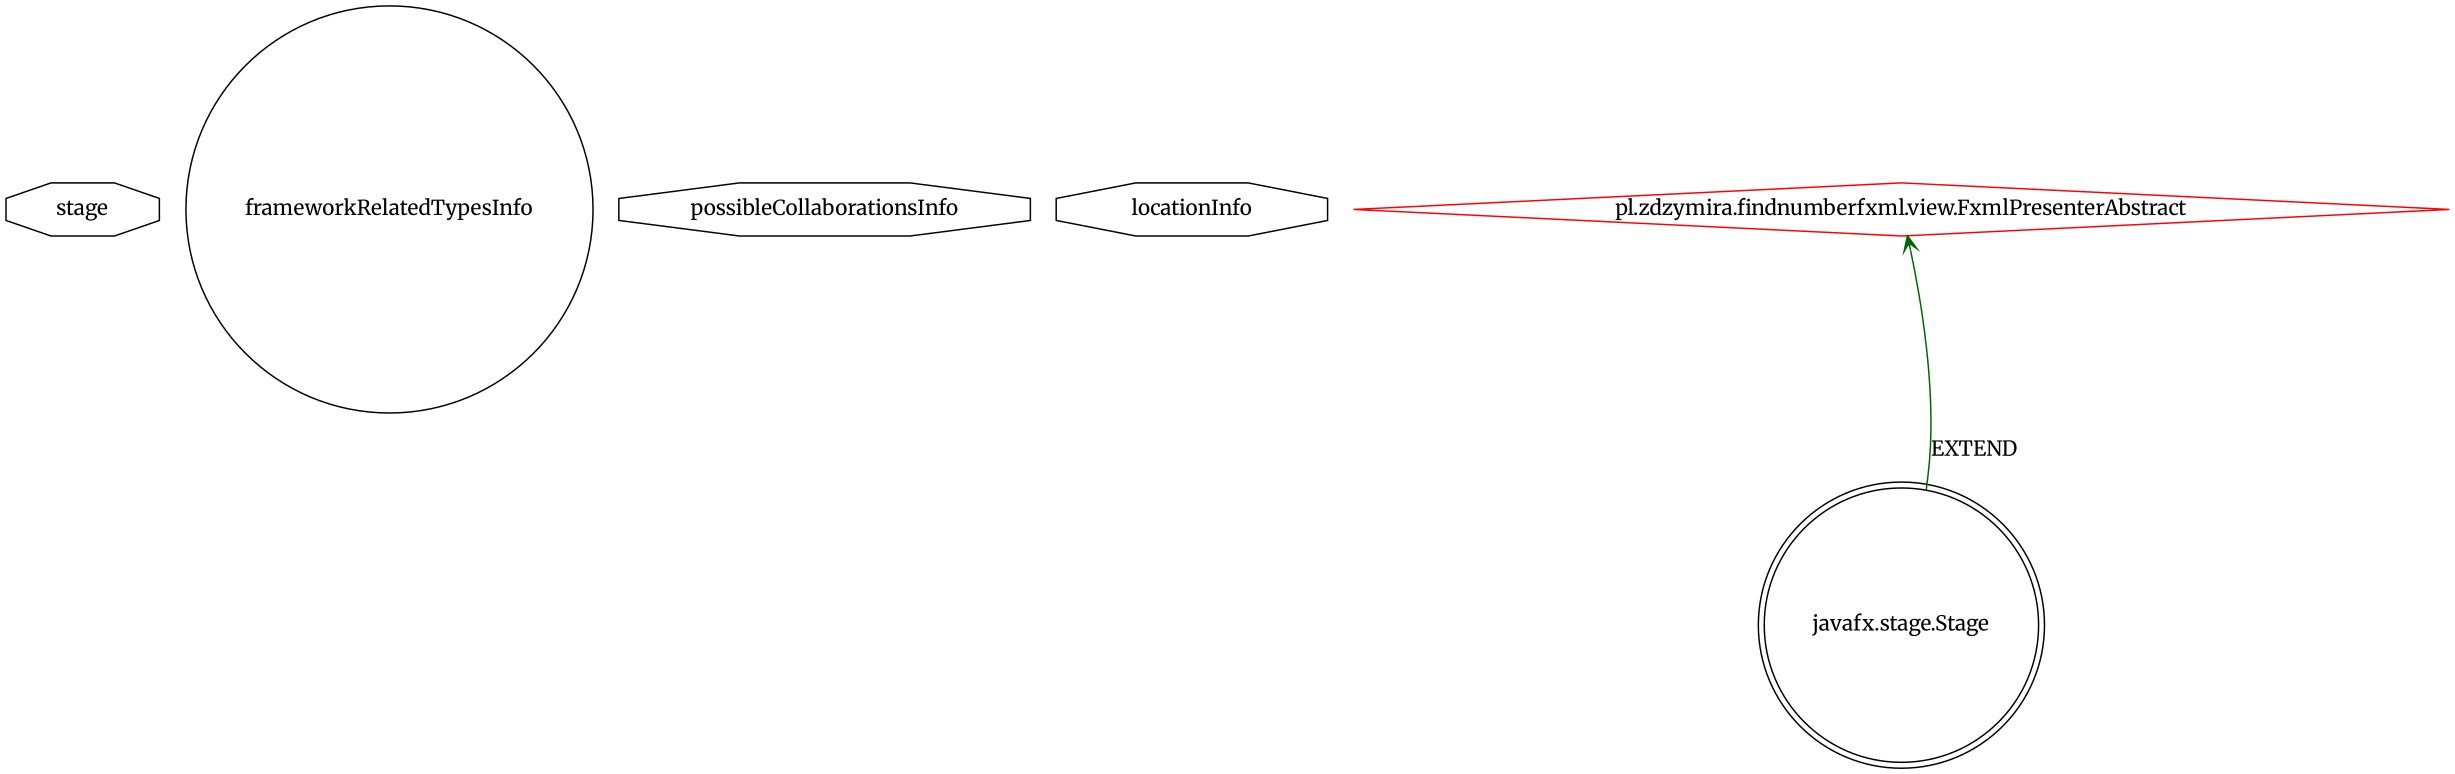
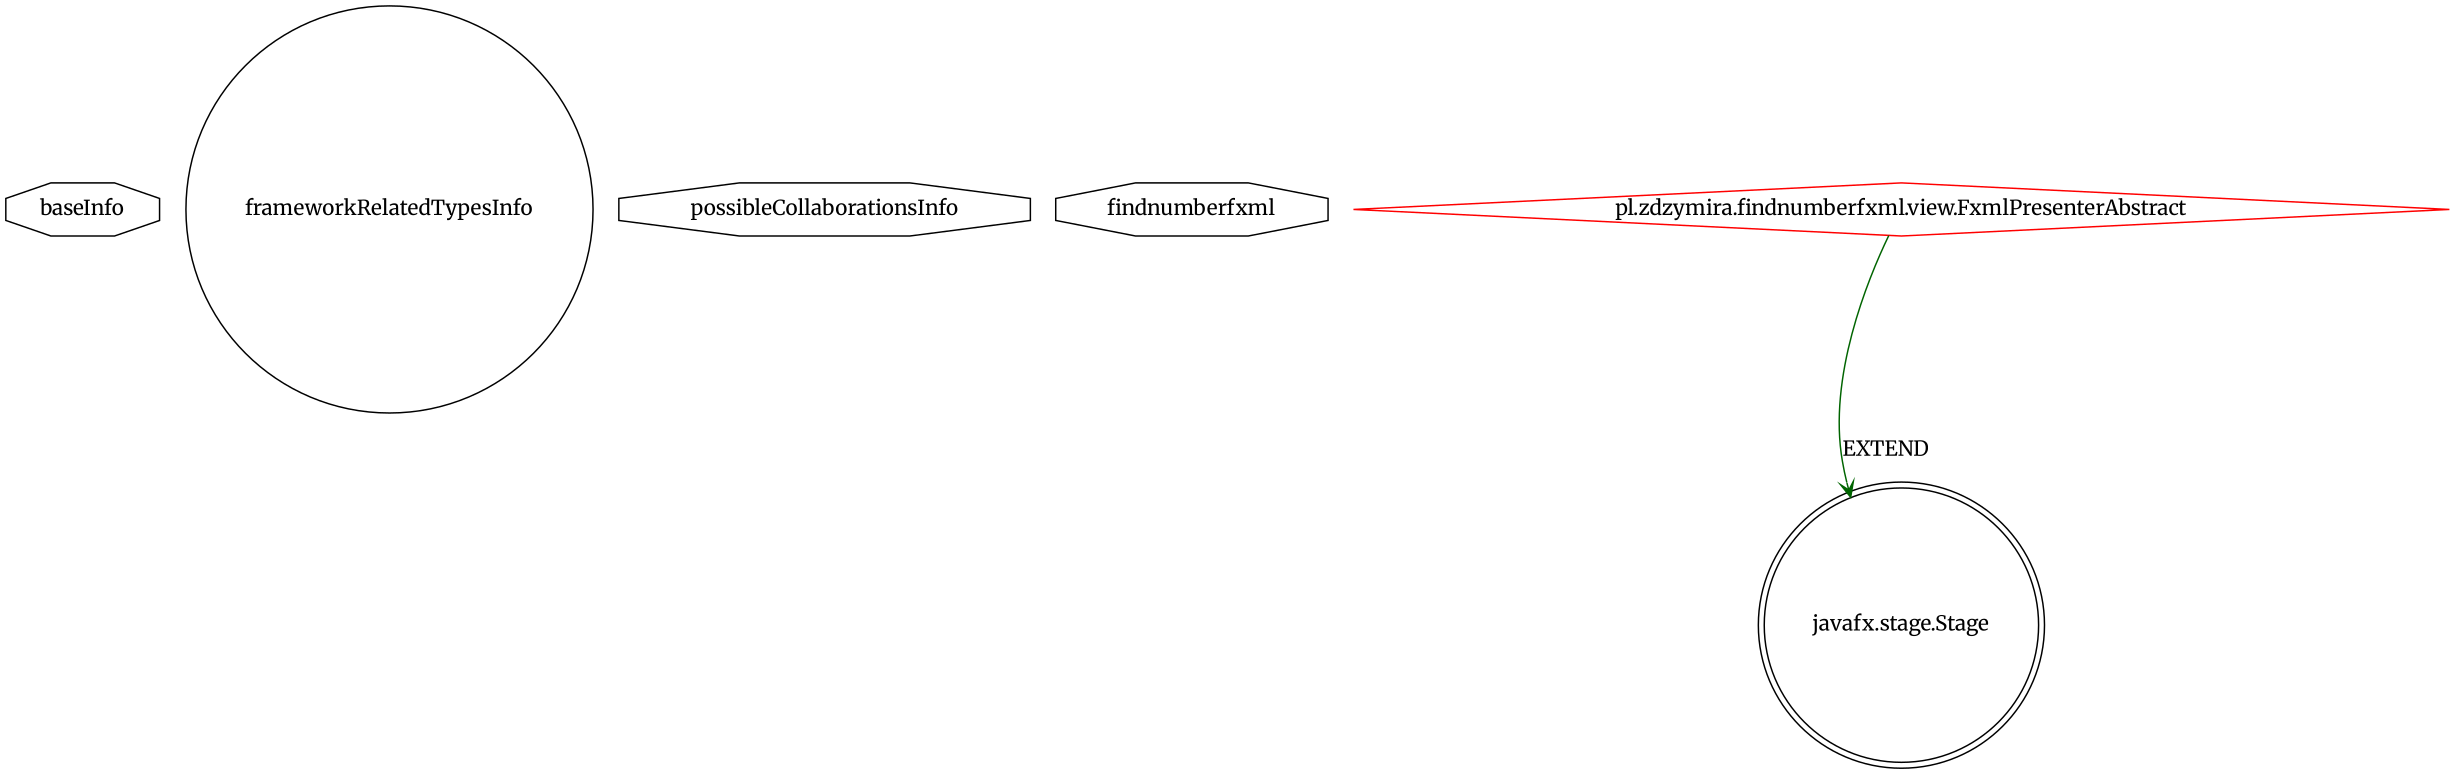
node "stage": label "stage" -> "baseInfo"
node "locationInfo": label "locationInfo" -> "findnumberfxml"
edge "javafx.stage.Stage" -> "pl.zdzymira.findnumberfxml.view.FxmlPresenterAbstract": reversed
